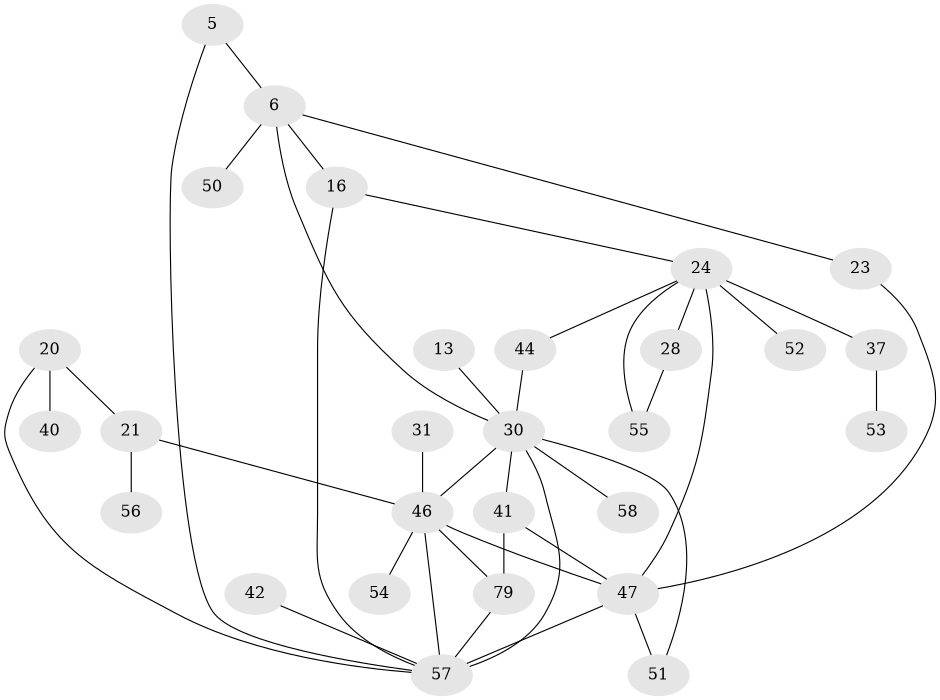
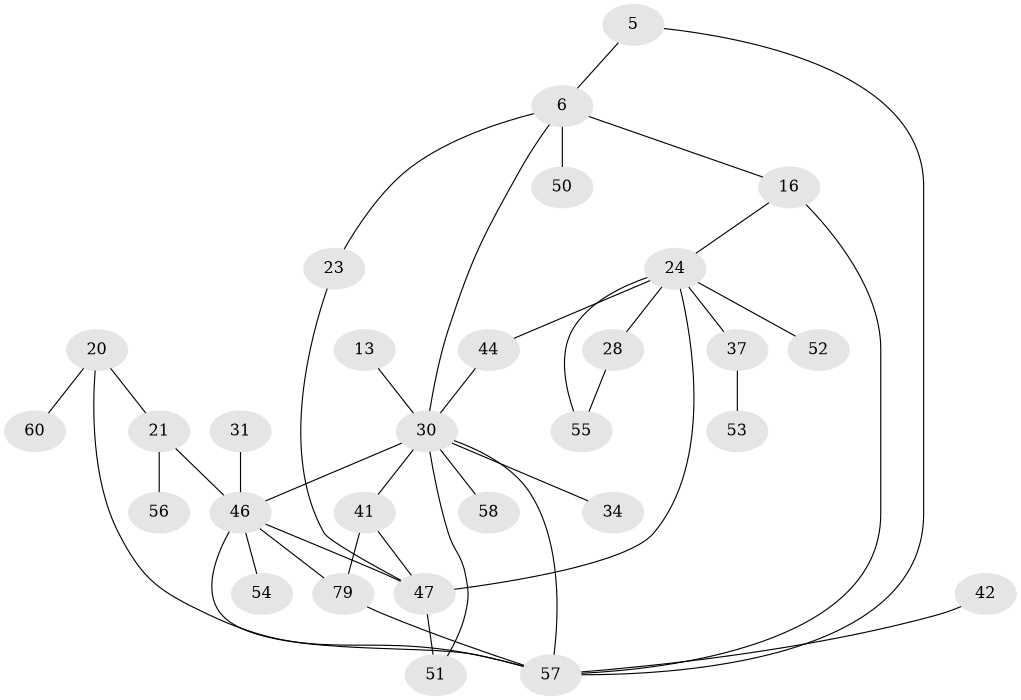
node "40": label "40" -> "60"
node "34": added
edge "47" -- "57": removed
